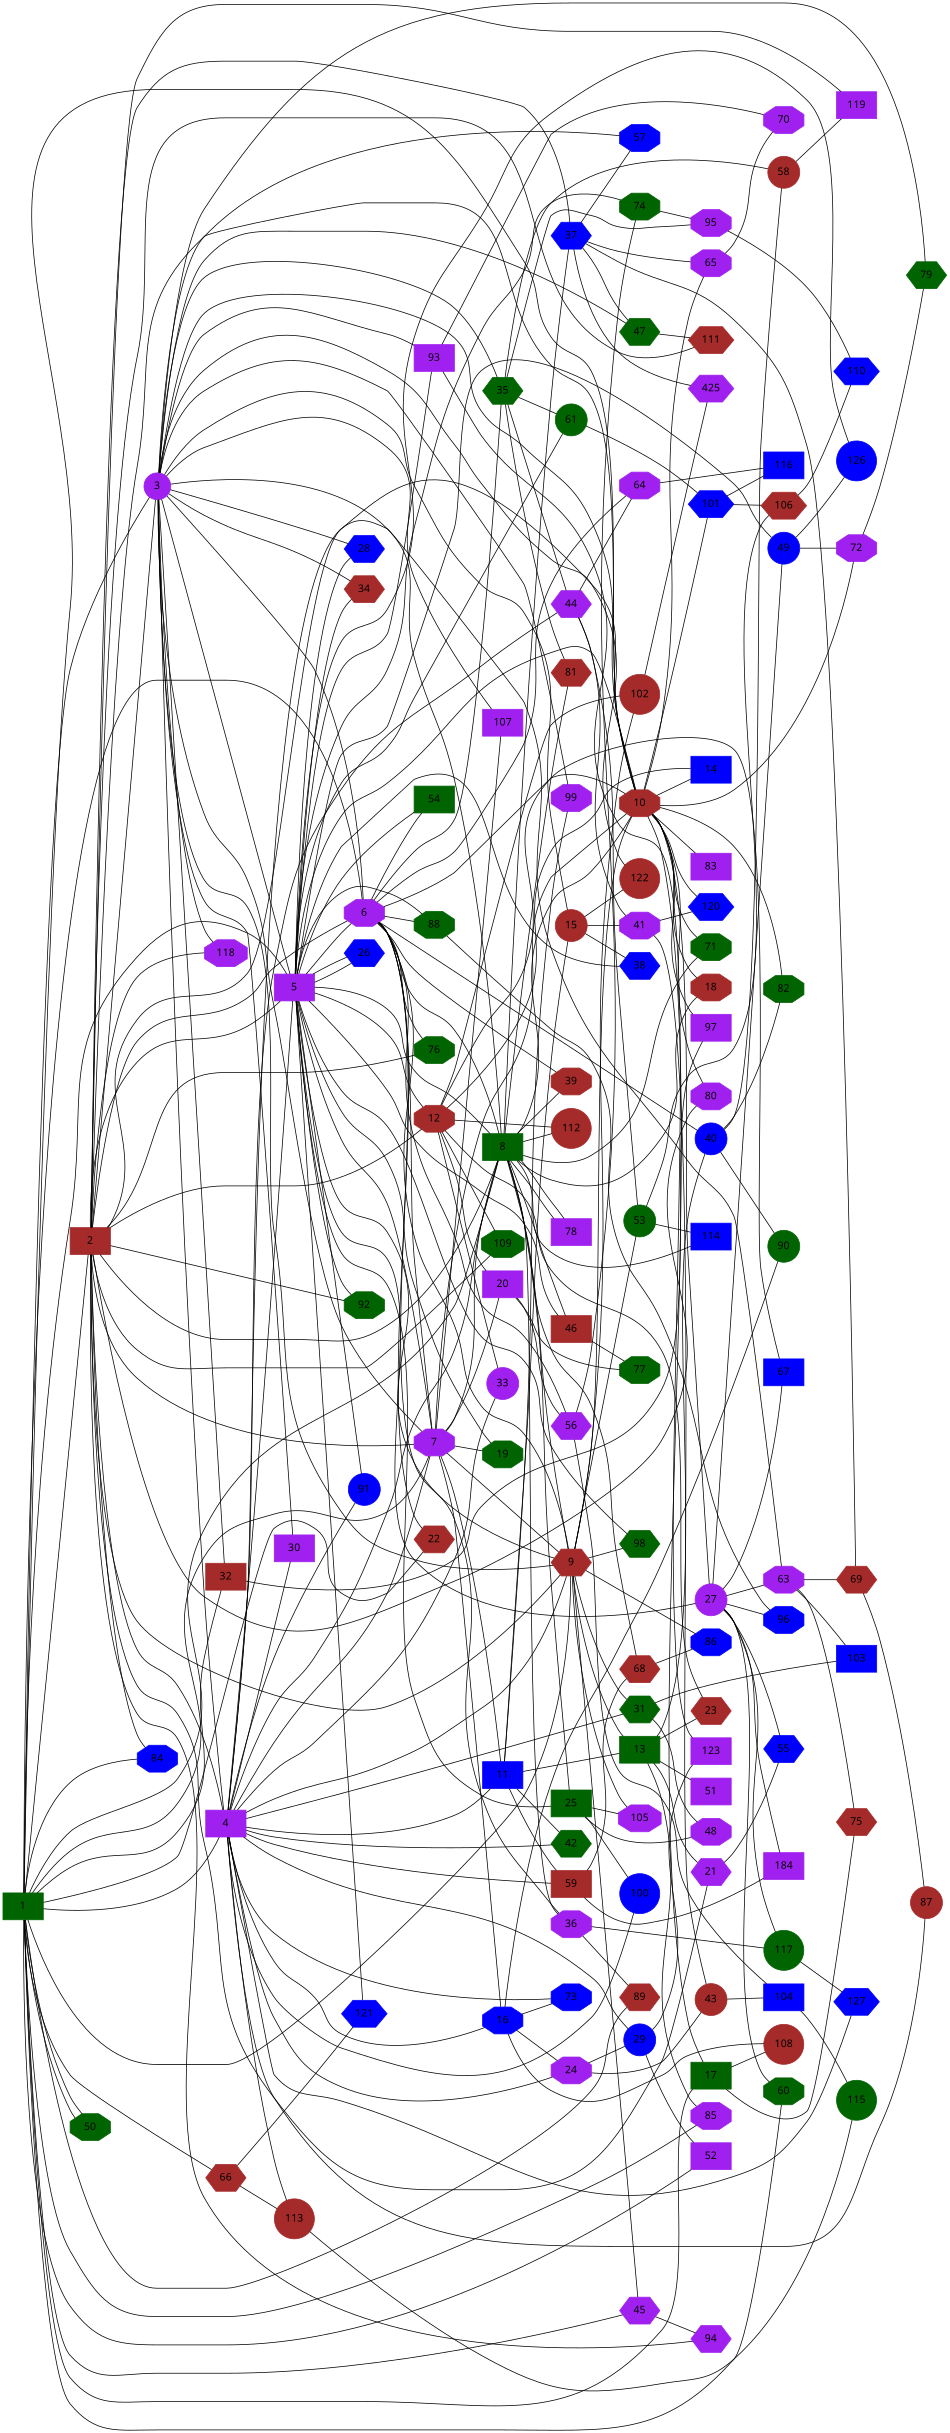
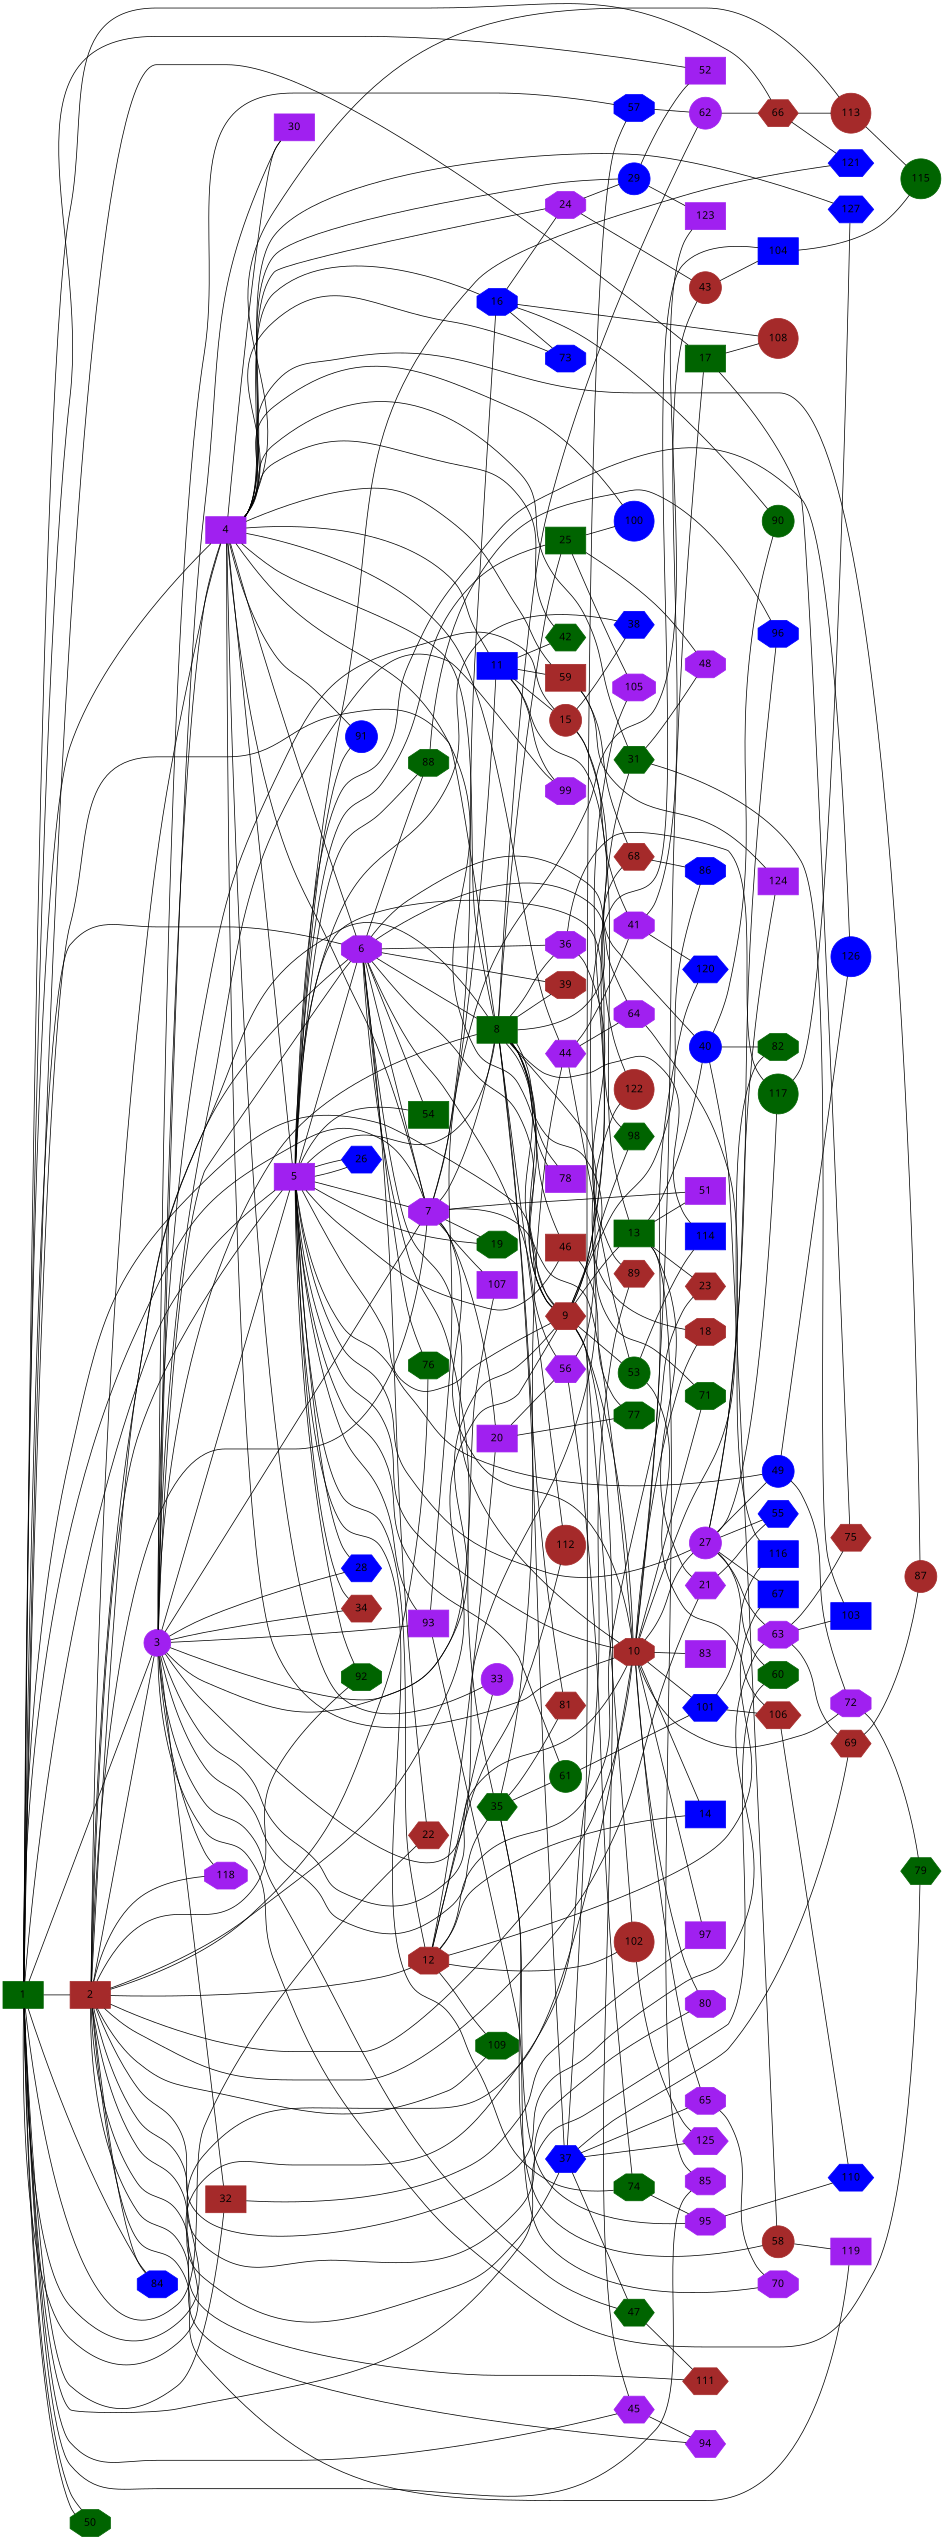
node "62": added
node "425": label "425" -> "125"
edge "4" -- "6": added
edge "51" -- "7": added
node "184": label "184" -> "124"
